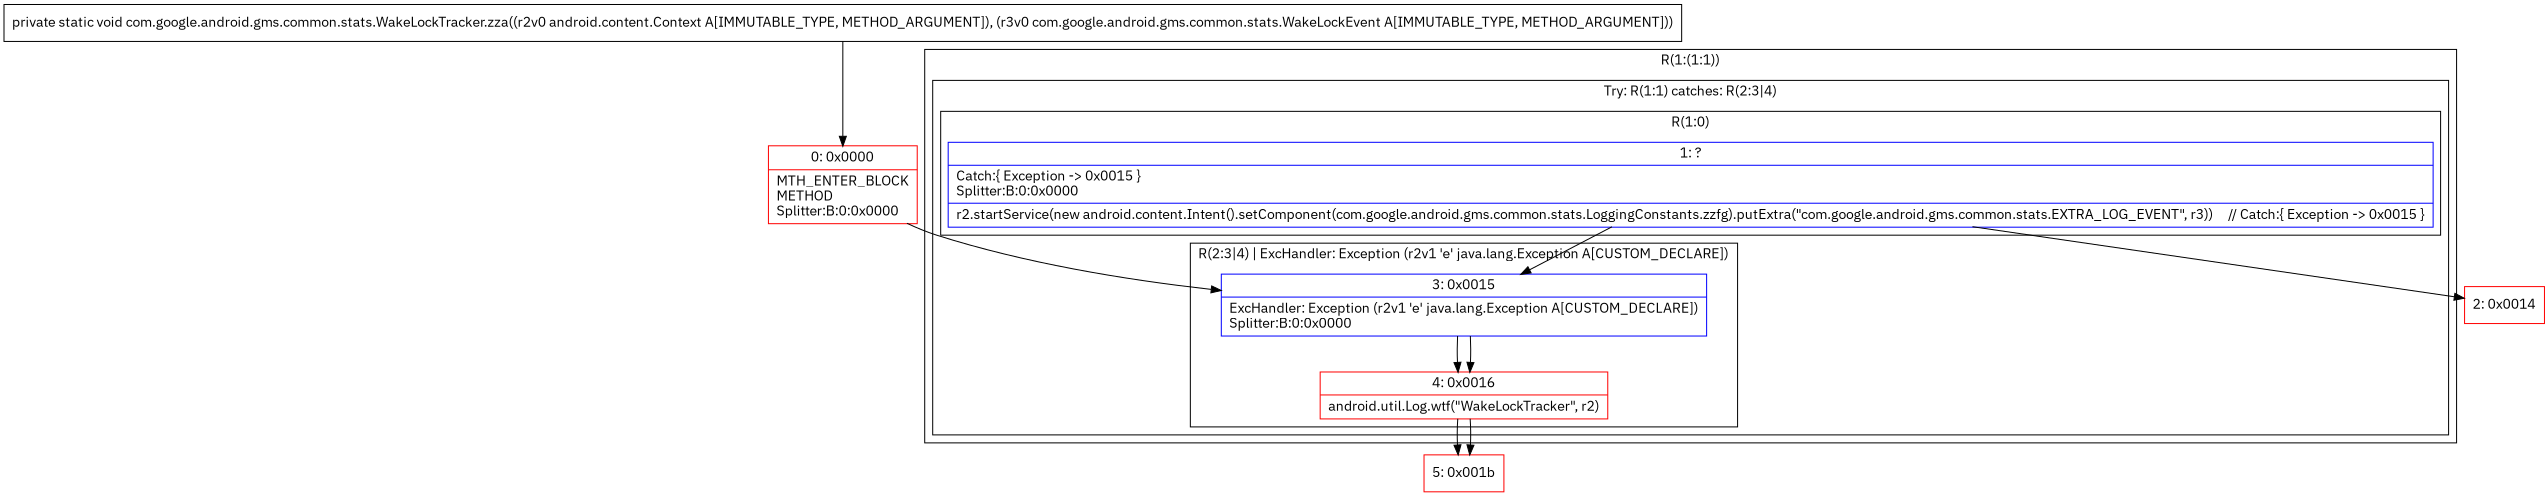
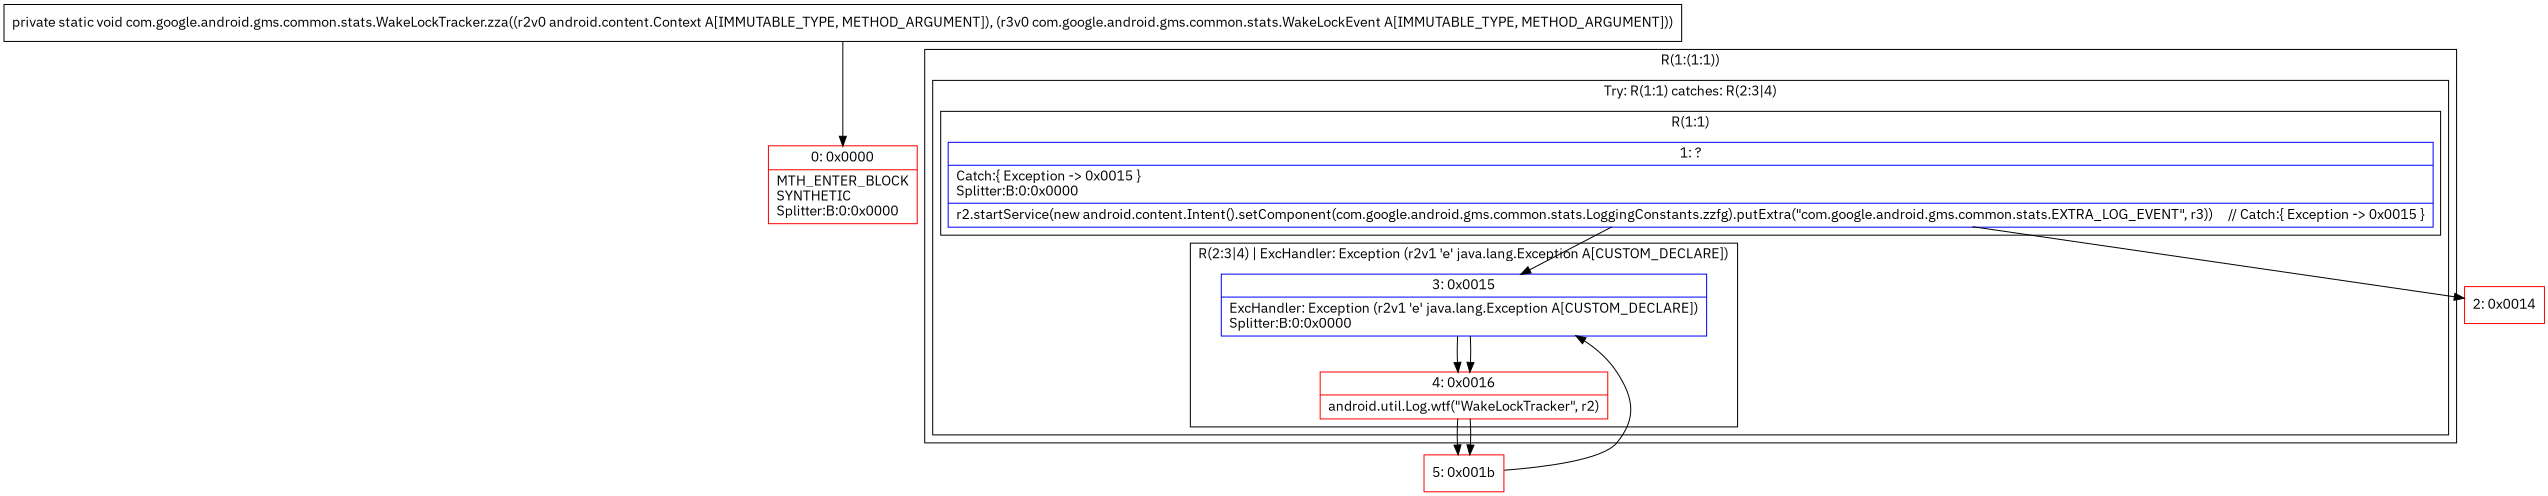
cluster "R(1:0)": label "R(1:0)" -> "R(1:1)"
node "0: 0x0000": text "METHOD" -> "SYNTHETIC"
edge "0: 0x0000" -> "3: 0x0015": now "5: 0x001b" -> "3: 0x0015"
